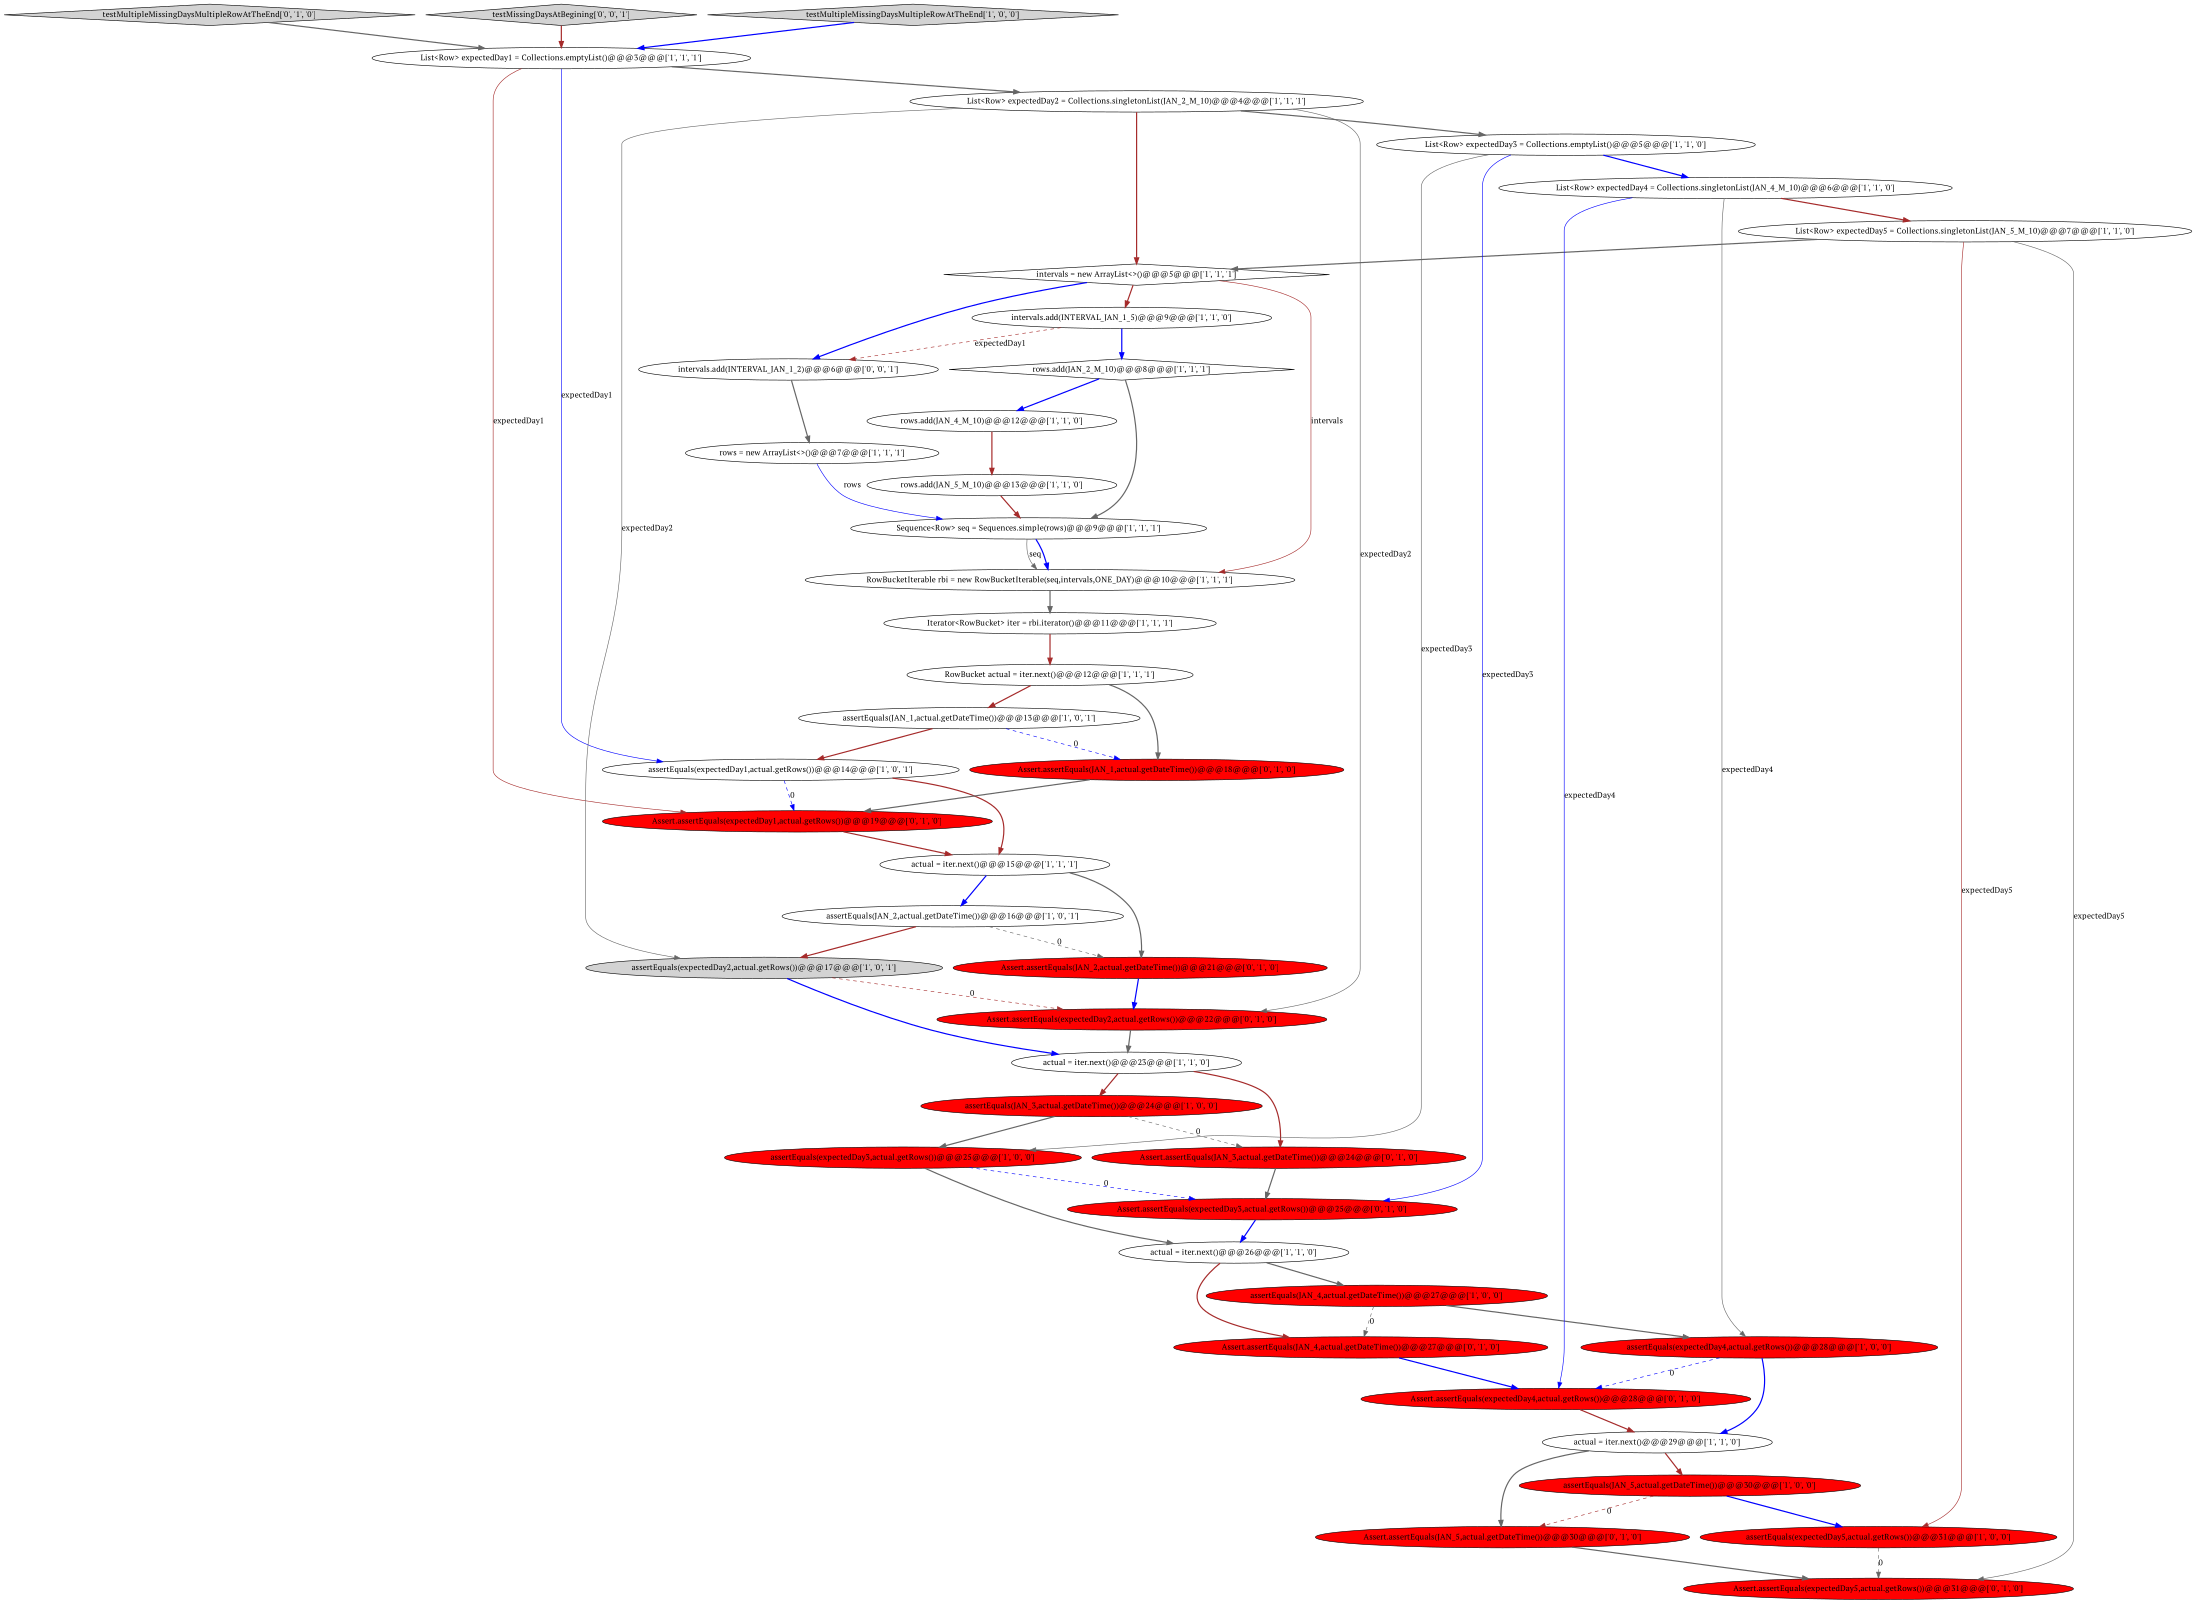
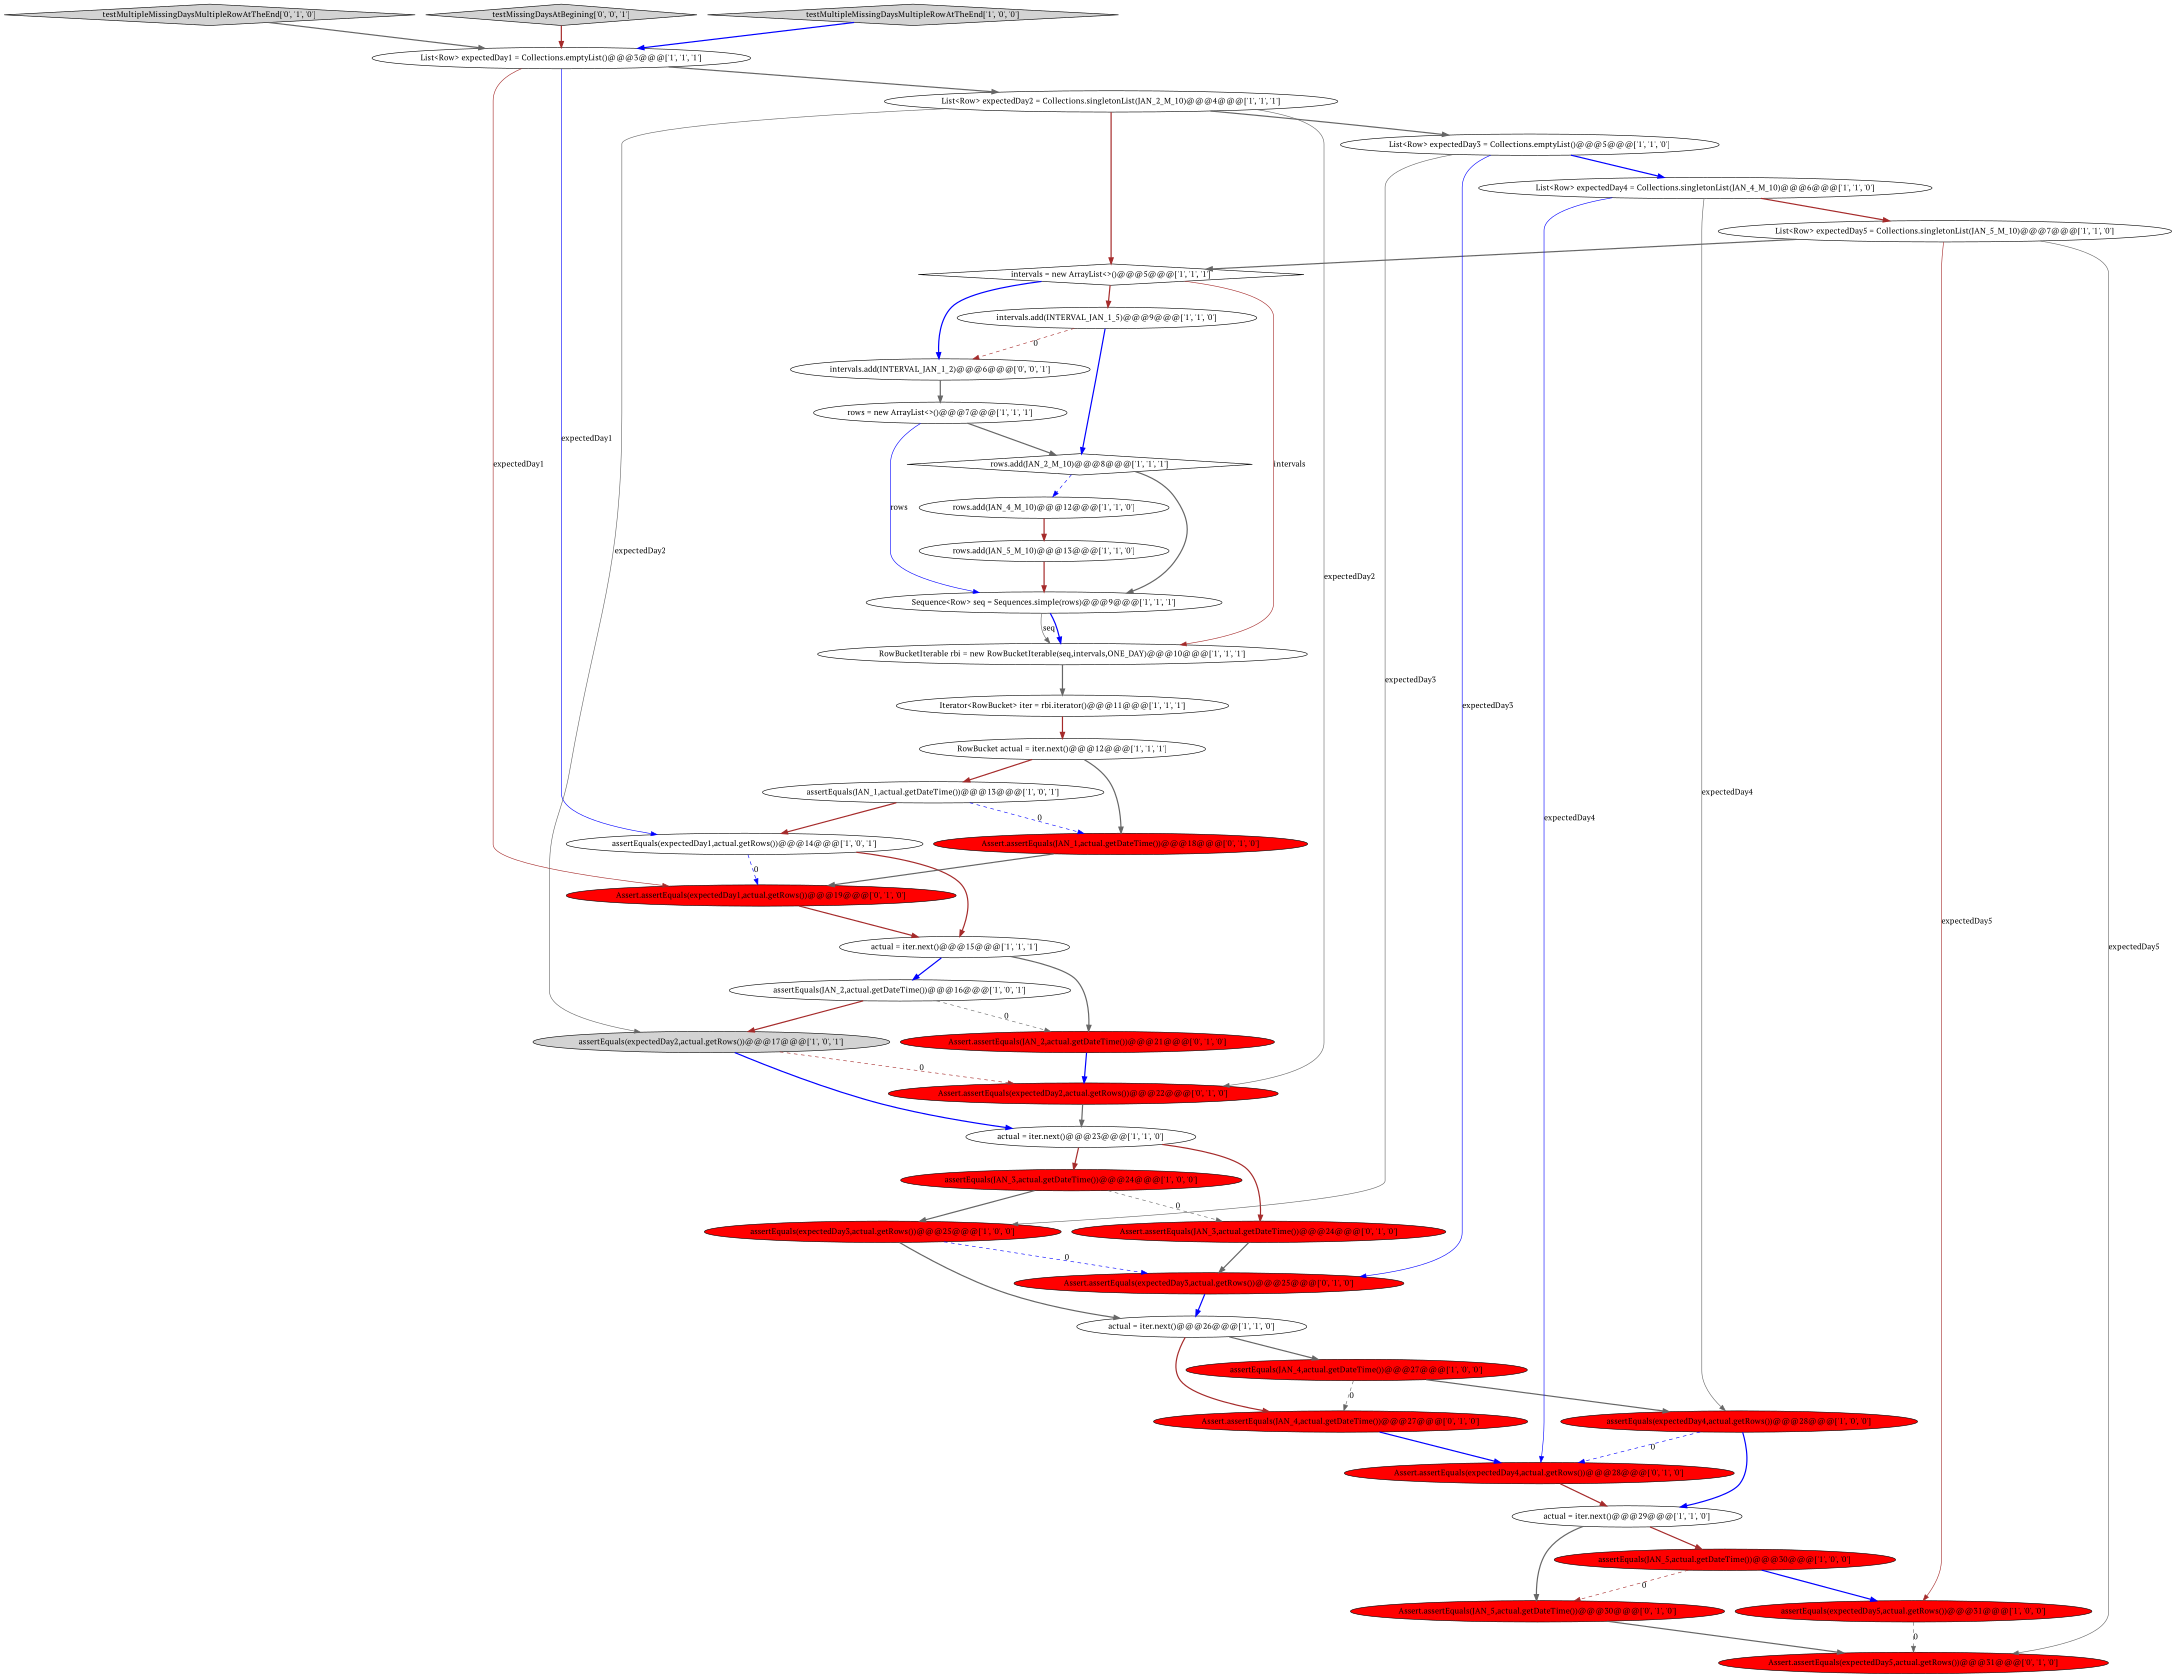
edge "intervals.add(INTERVAL_JAN_1_5)@@@9@@@['1', '1', '0']" -> "intervals.add(INTERVAL_JAN_1_2)@@@6@@@['0', '0', '1']": label "expectedDay1" -> "0"
edge "rows.add(JAN_2_M_10)@@@8@@@['1', '1', '1']" -> "rows.add(JAN_4_M_10)@@@12@@@['1', '1', '0']": style bold -> dashed
edge "rows = new ArrayList<>()@@@7@@@['1', '1', '1']" -> "rows.add(JAN_2_M_10)@@@8@@@['1', '1', '1']": added
